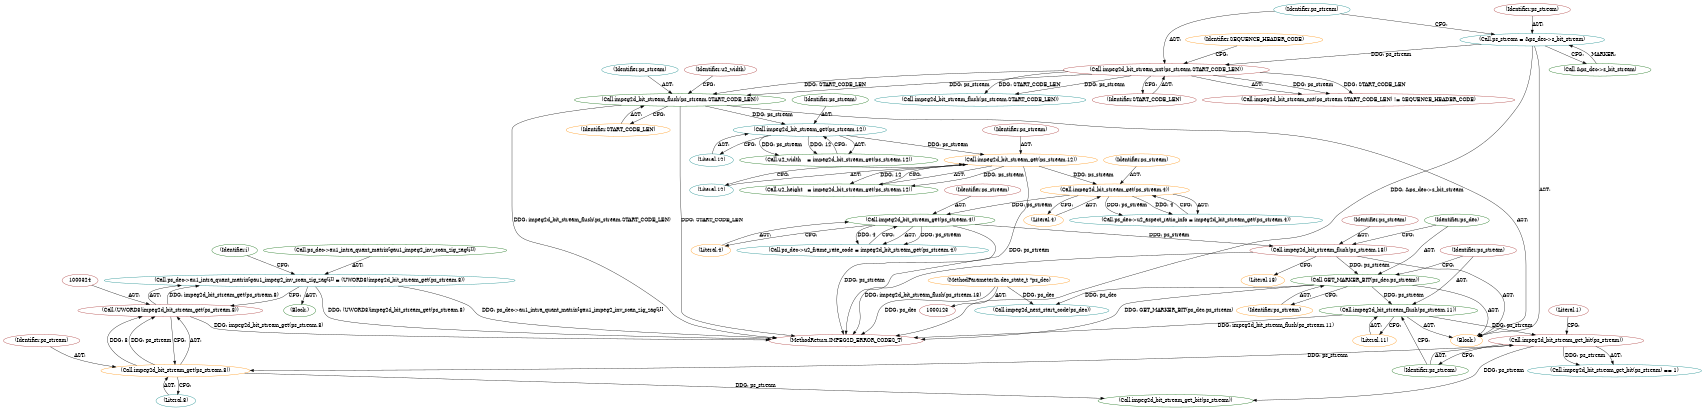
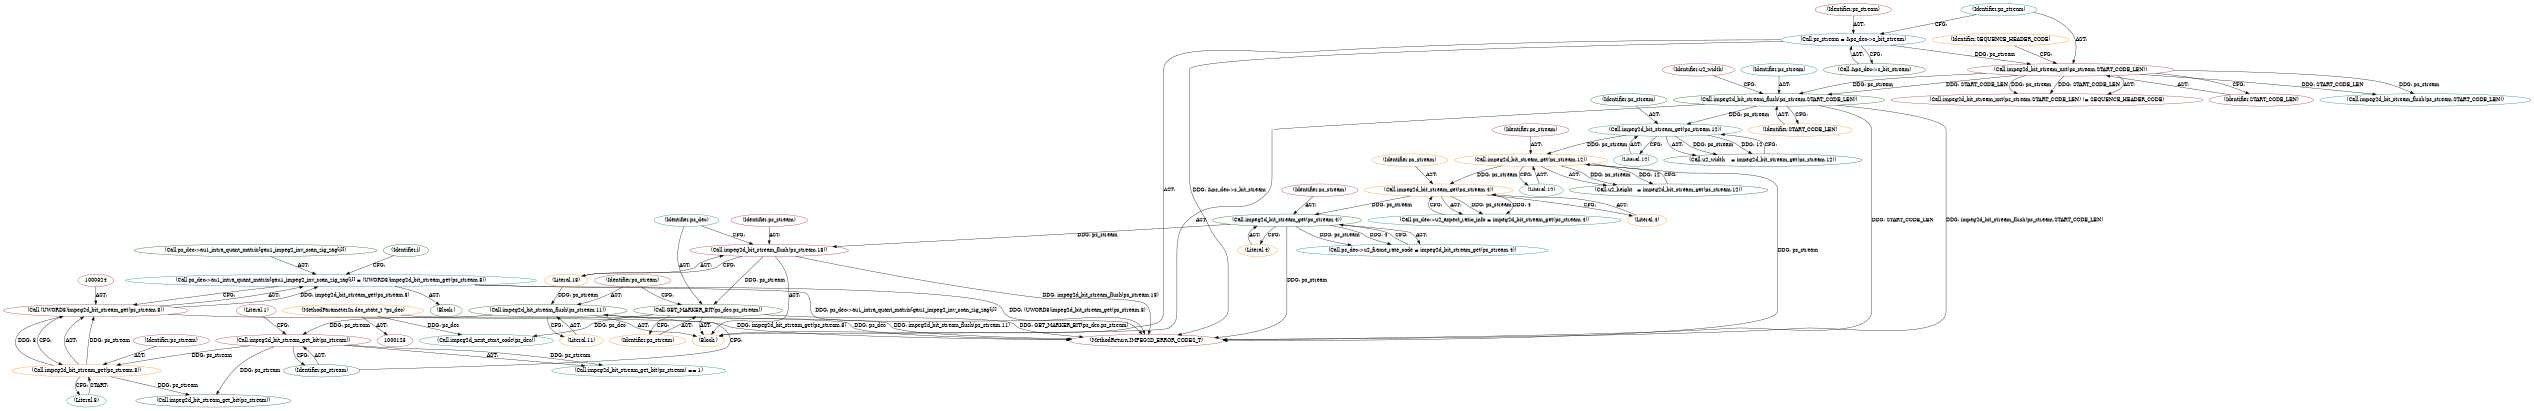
edge "(Call,&ps_dec->s_bit_stream)" -> "(Call,ps_stream = &ps_dec->s_bit_stream)": label "MARKER: " -> "AST: "
node "(Identifier,ps_dec)": color darkgreen -> teal
edge "(Literal,18)" -> "(Call,impeg2d_bit_stream_flush(ps_stream,18))": added, label "AST:"
edge "(Call,GET_MARKER_BIT(ps_dec,ps_stream))" -> "(Call,impeg2d_bit_stream_flush(ps_stream,11))": now "(Literal,18)" -> "(Call,impeg2d_bit_stream_flush(ps_stream,11))"
edge "(Literal,8)" -> "(Call,impeg2d_bit_stream_get(ps_stream,8))": label "AST: " -> "START: "
